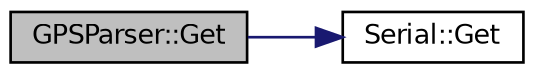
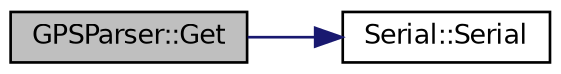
node "Serial::Get": label "Serial::Get" -> "Serial::Serial"
